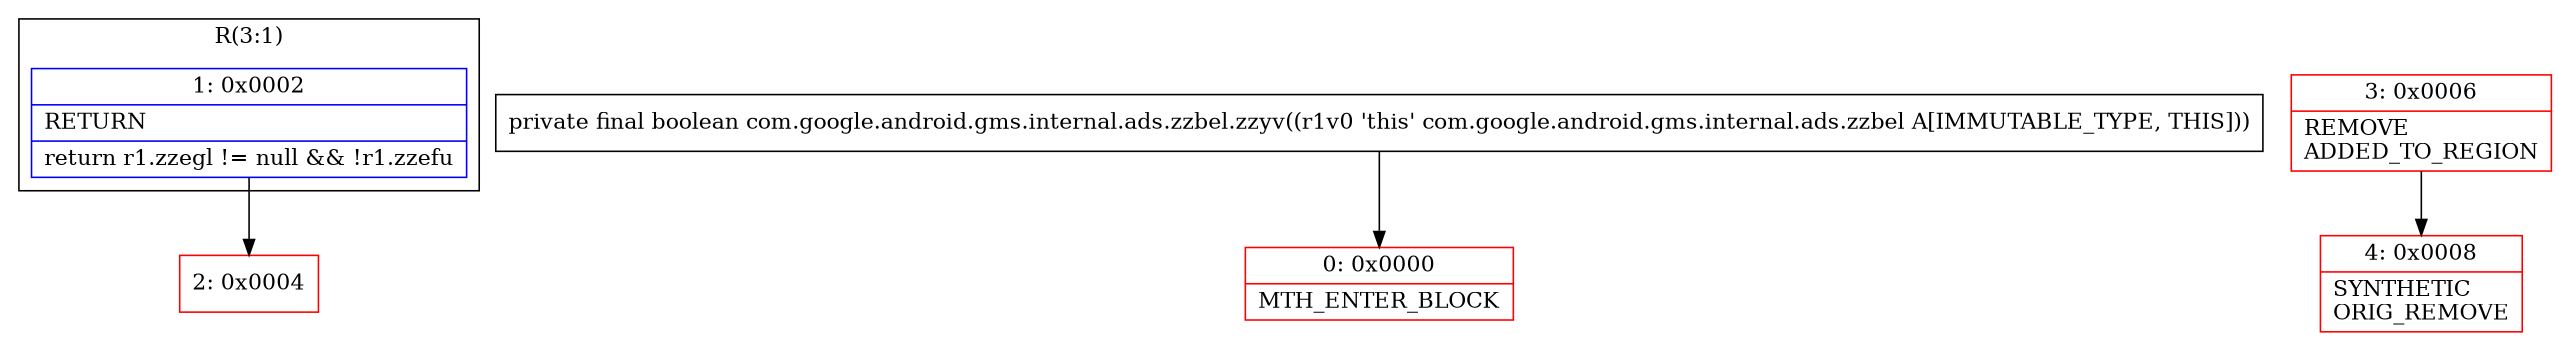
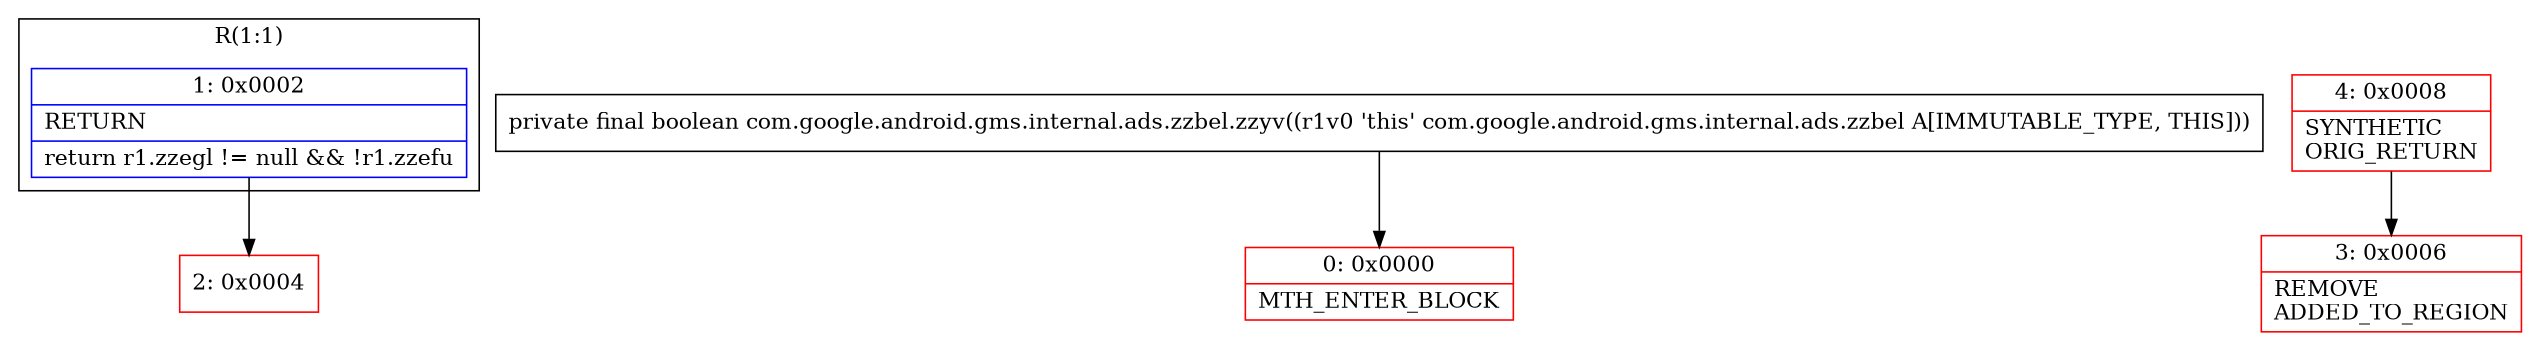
cluster "R(3:1)": label "R(3:1)" -> "R(1:1)"
edge "3: 0x0006" -> "4: 0x0008": reversed
node "4: 0x0008": text "ORIG_REMOVE" -> "ORIG_RETURN"
